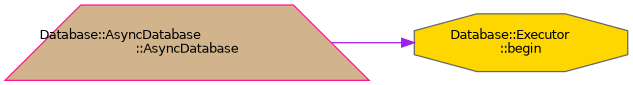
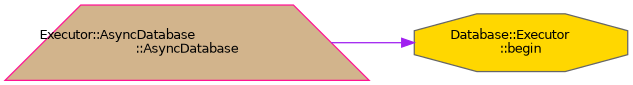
node "Database::AsyncDatabase ::AsyncDatabase": label "Database::AsyncDatabase ::AsyncDatabase" -> "Executor::AsyncDatabase ::AsyncDatabase"
